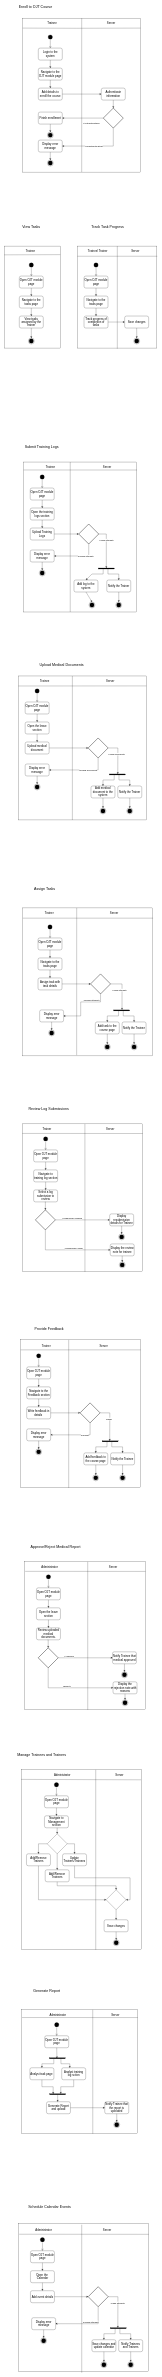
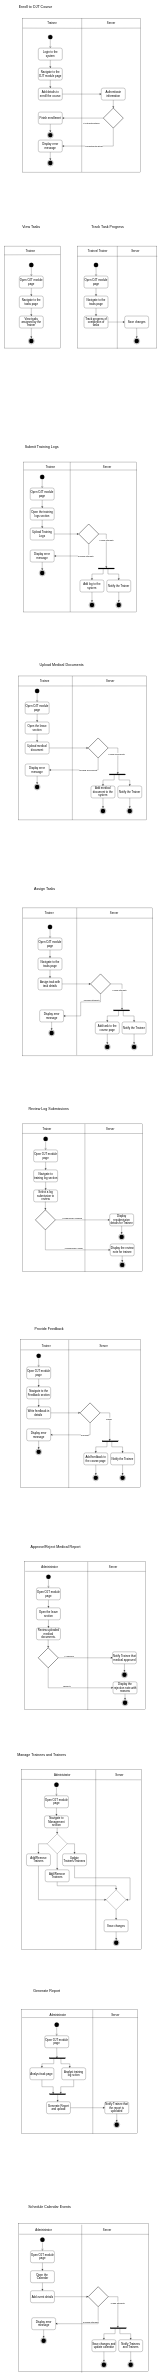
node "Add log to the system": moved (86, 586) -> (92, 586)
